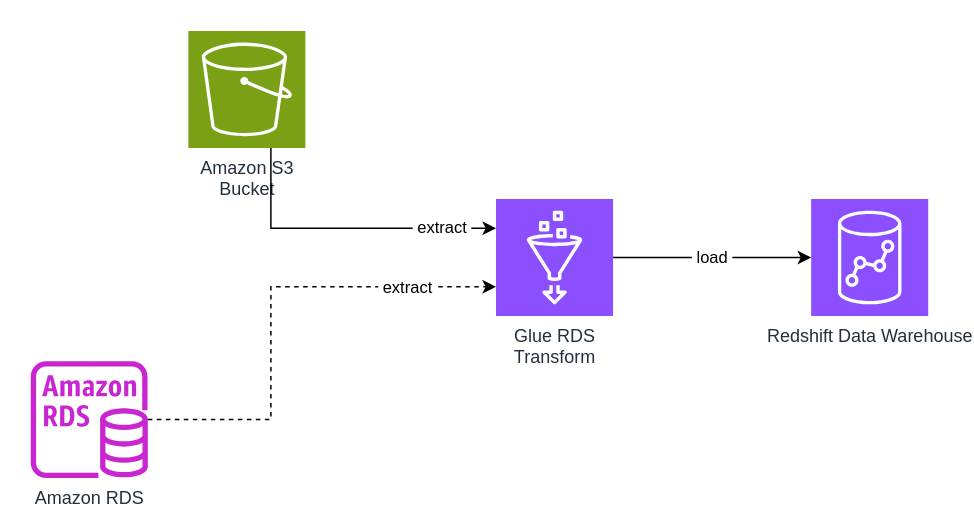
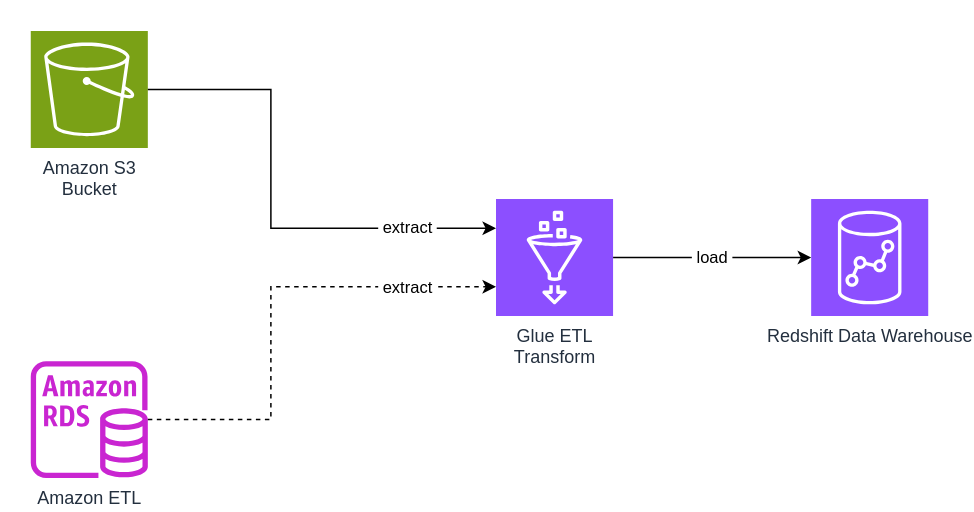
node "Amazon S3 Bucket": moved (247, 89) -> (89, 89)
node "Glue RDS Transform": label "Glue RDS Transform" -> "Glue ETL Transform"
node "Amazon RDS": label "Amazon RDS" -> "Amazon ETL"
